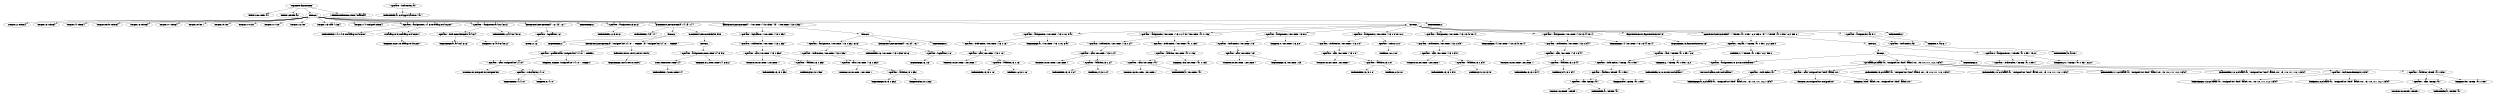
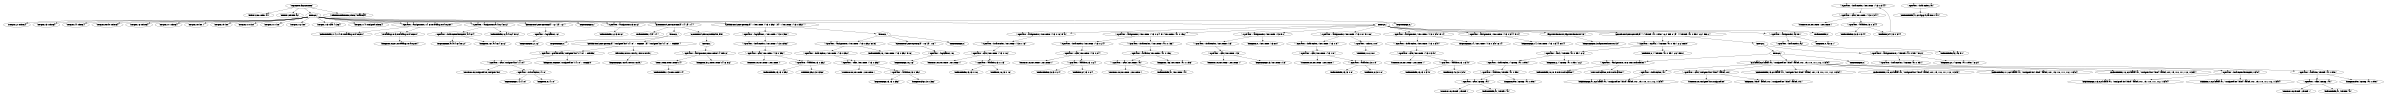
edge "(<operator>.assignment,*(_DWORD *)(v3 + 344) = v4)" -> "(<operator>.indirection,*(_DWORD *)(v3 + 344))": now "(LITERAL,344,v3 + 344)" -> "(<operator>.indirection,*(_DWORD *)(v3 + 344))"
node "(BYTE,v2,!v2)": label "(BYTE,v2,!v2)" -> "(IDENTIFIER,v2,!v2)"
node "(IDENTIFIER,a1,*(_QWORD *)(v3 + 16) = a1)": removed
